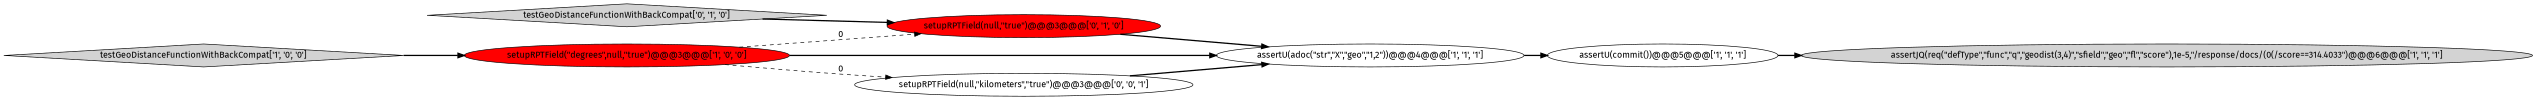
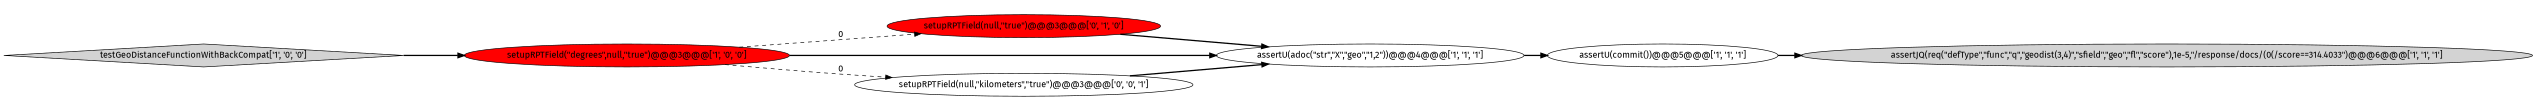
node "testGeoDistanceFunctionWithBackCompat['0', '1', '0']": removed
